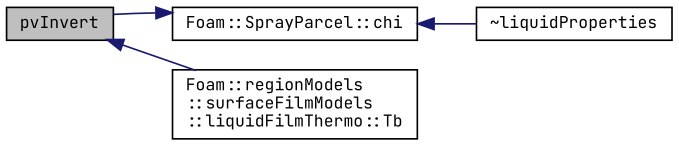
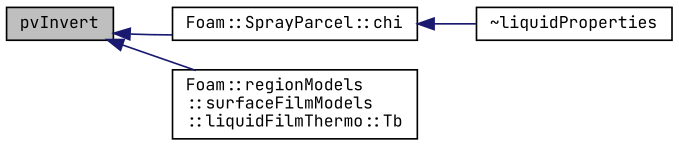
edge "pvInvert" -> "Foam::SprayParcel::chi": reversed
